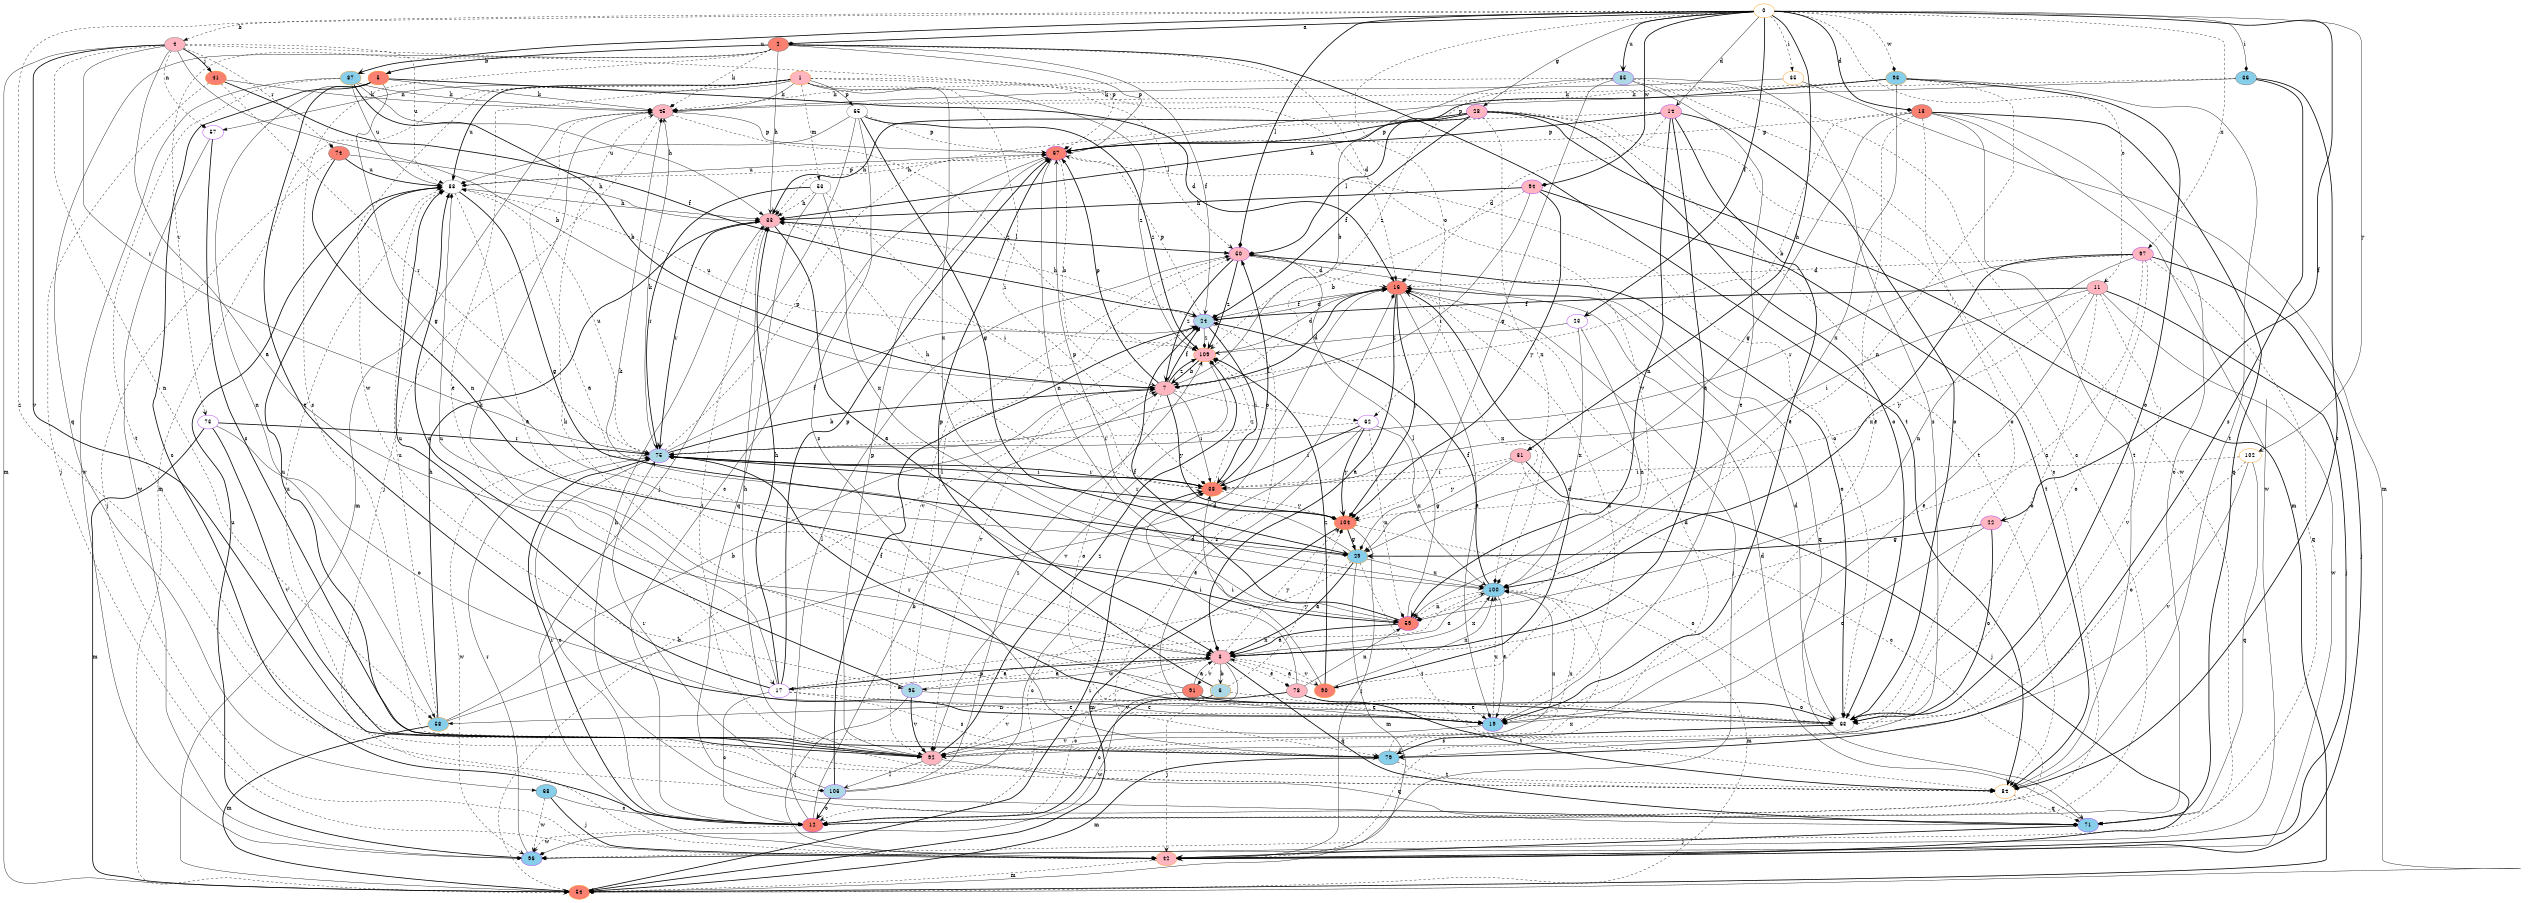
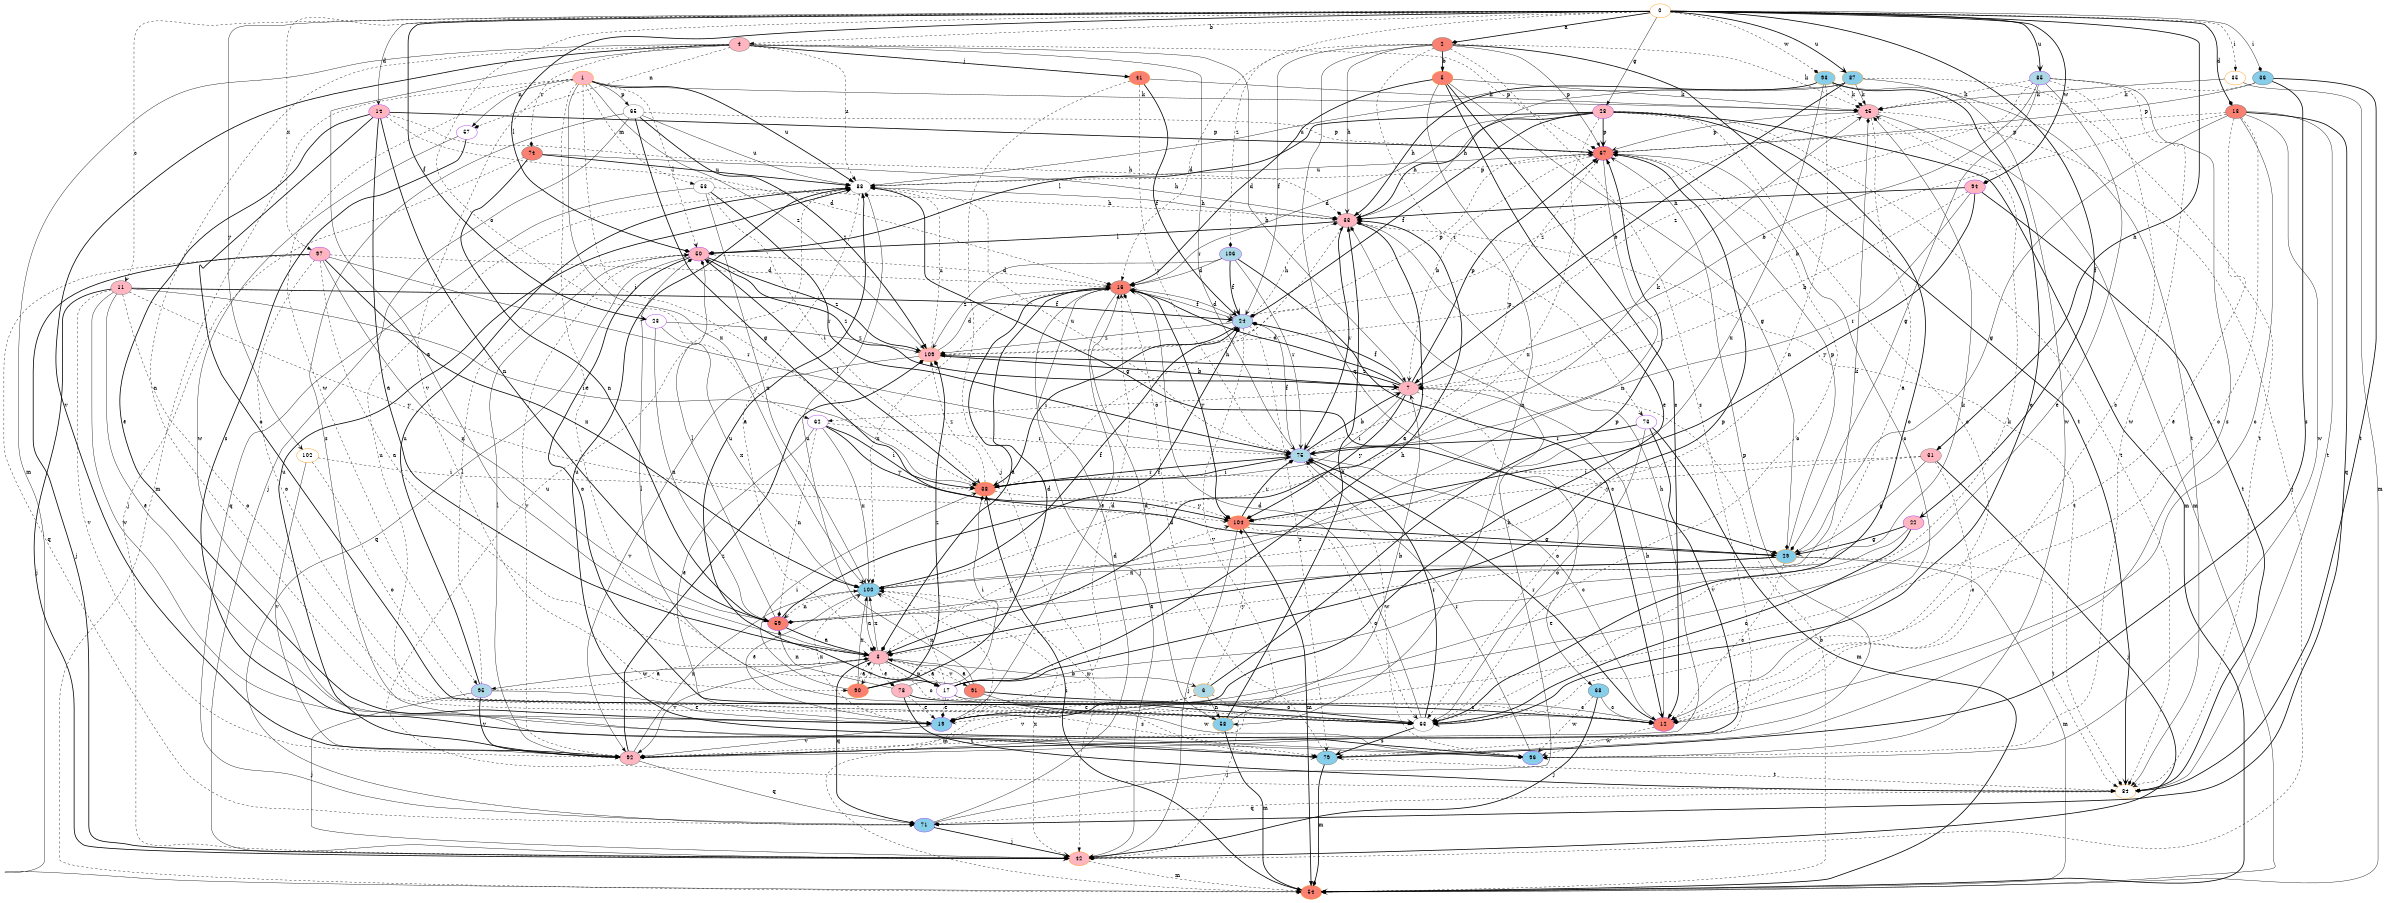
edge "28" -> "16": added, label "d"
edge "102" -> "71": removed, label "q"
edge "92" -> "106": now "92" -> "50"
